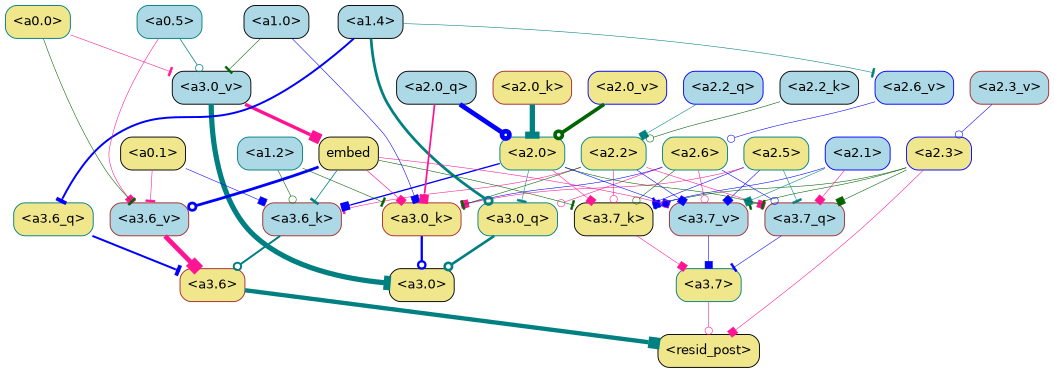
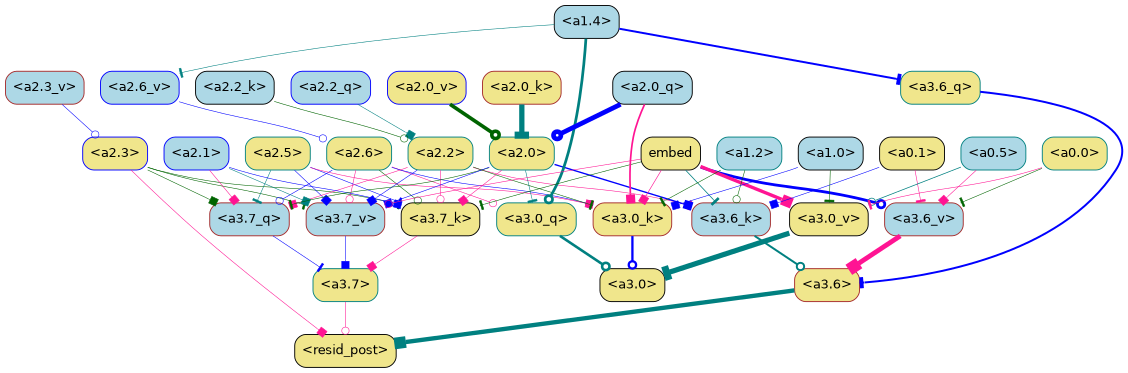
node "<a3.0_v>": fillcolor lightblue -> khaki
edge "<a3.0_v>" -> "embed": reversed
